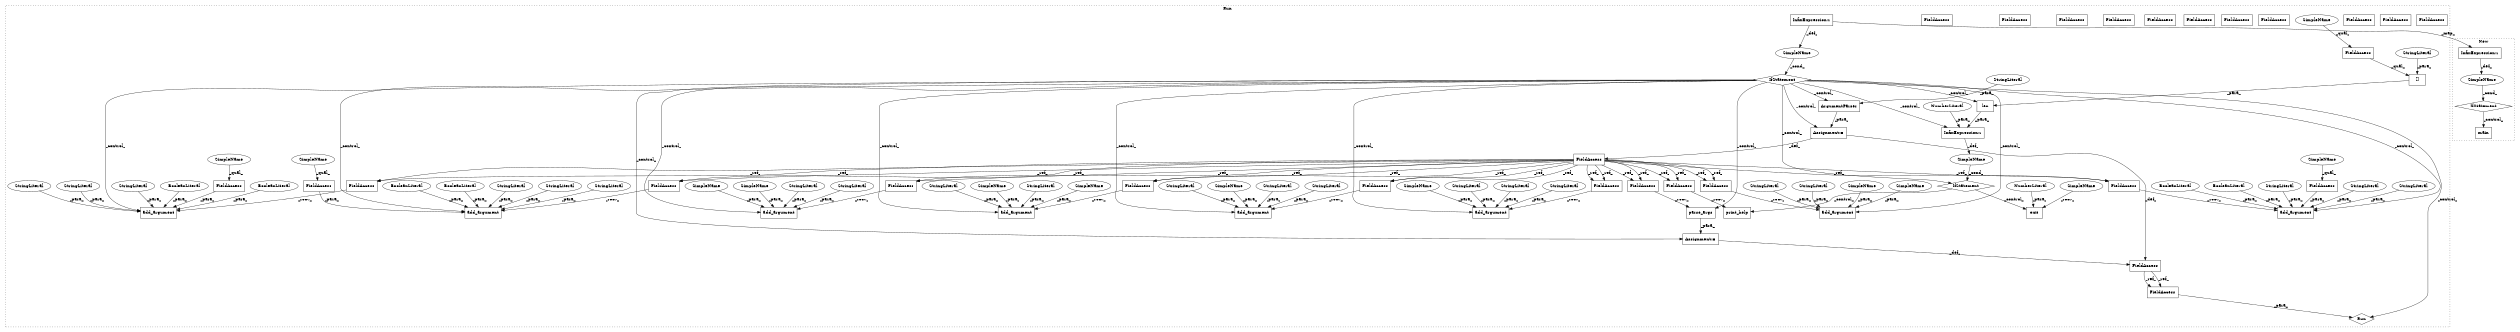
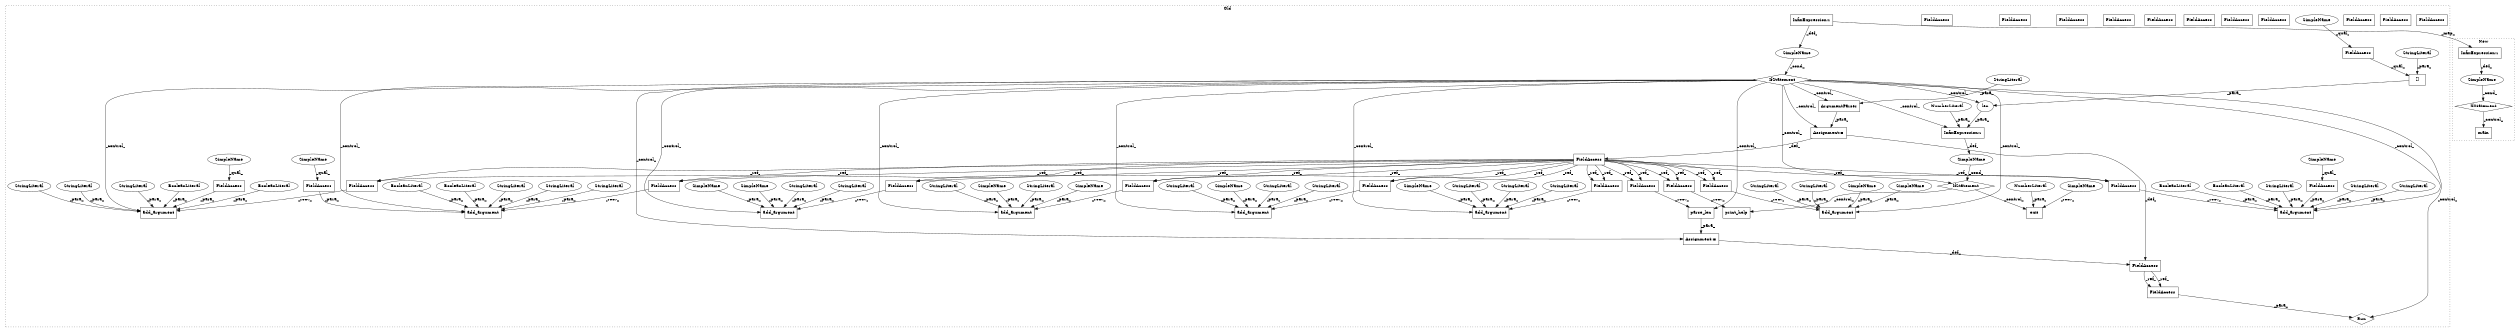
cluster "Run": label "Run" -> "Old"
node "len": shape box -> ellipse
node "parse_args": label "parse_args" -> "parse_len"
